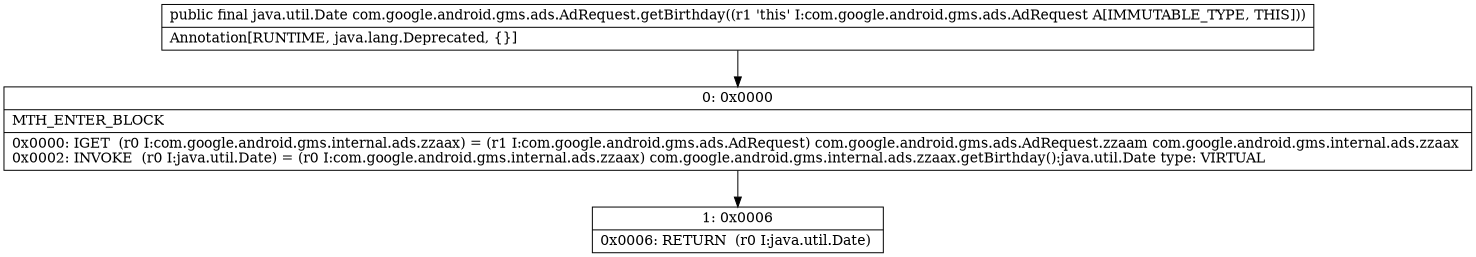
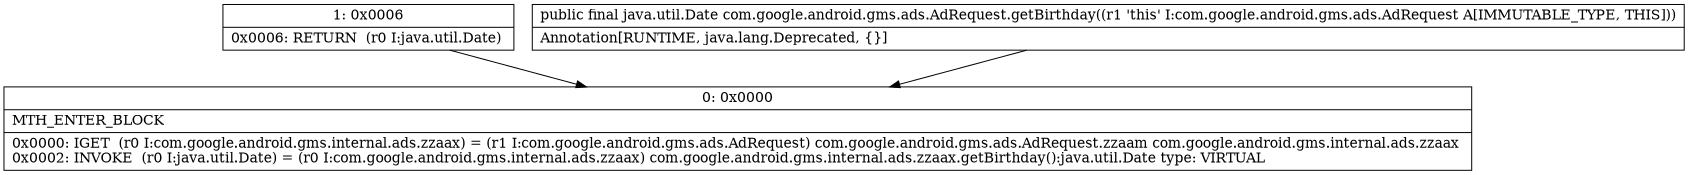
edge "0: 0x0000" -> "1: 0x0006": reversed
